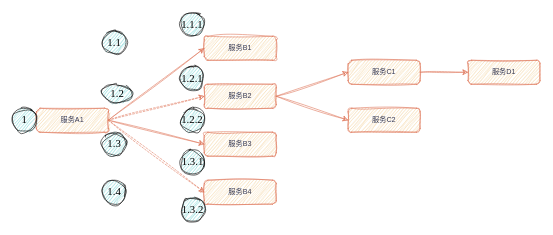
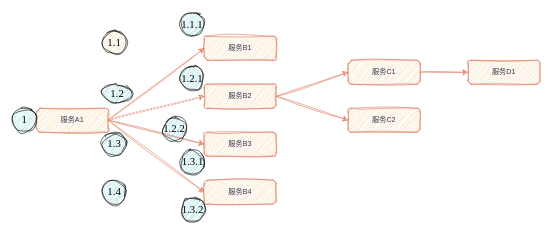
node "1.1": fillcolor #60cccc -> #f2cc8f
node "1.2.2": moved (192, 120) -> (174, 129)
edge "服务A1" -> "服务B4": style dashed -> solid
